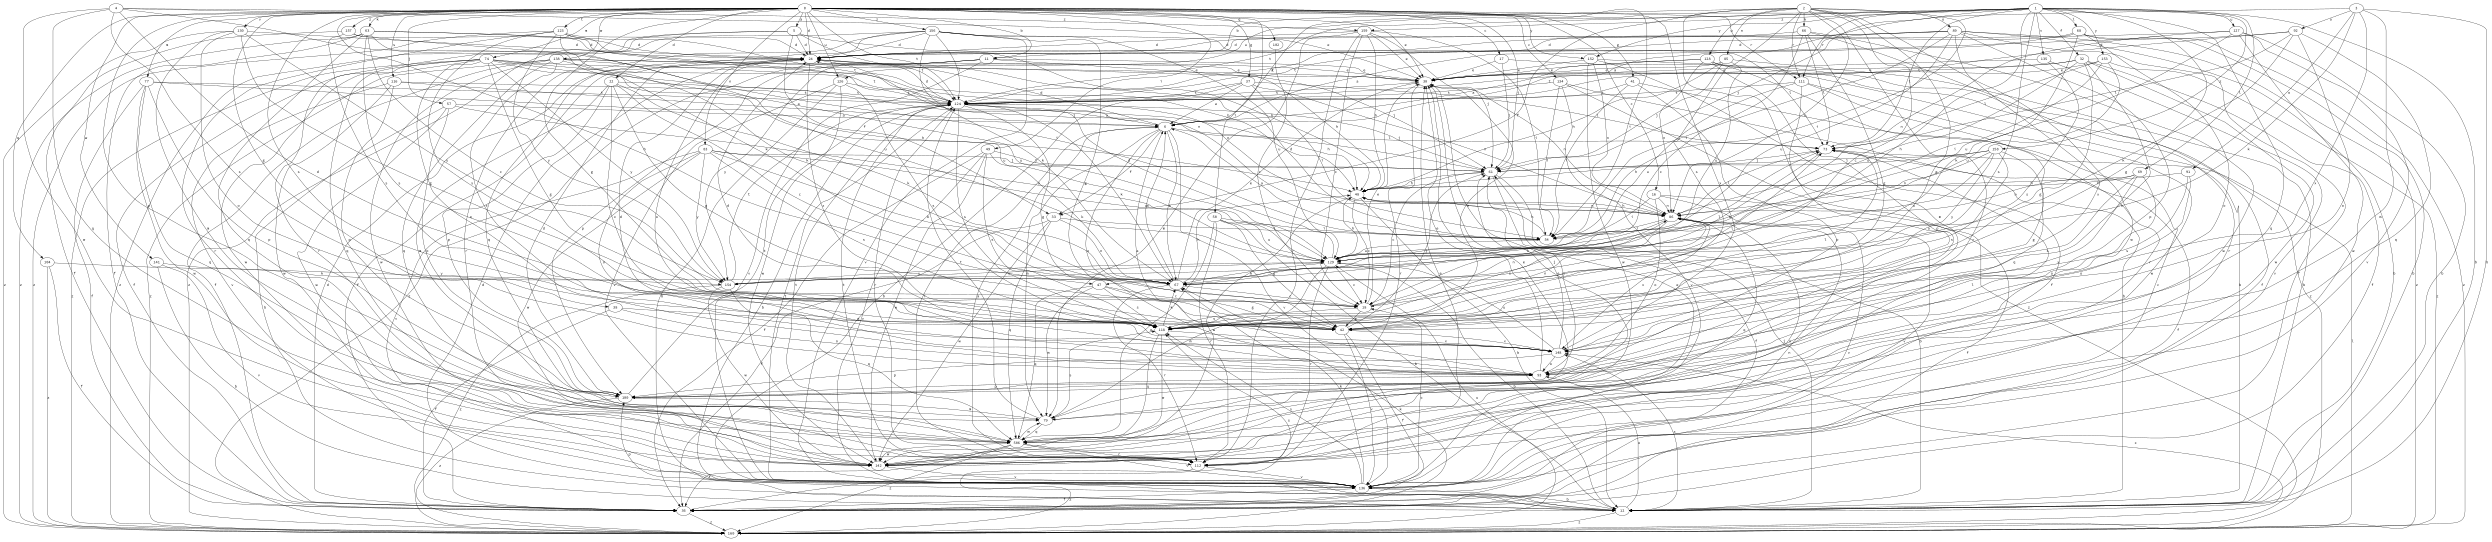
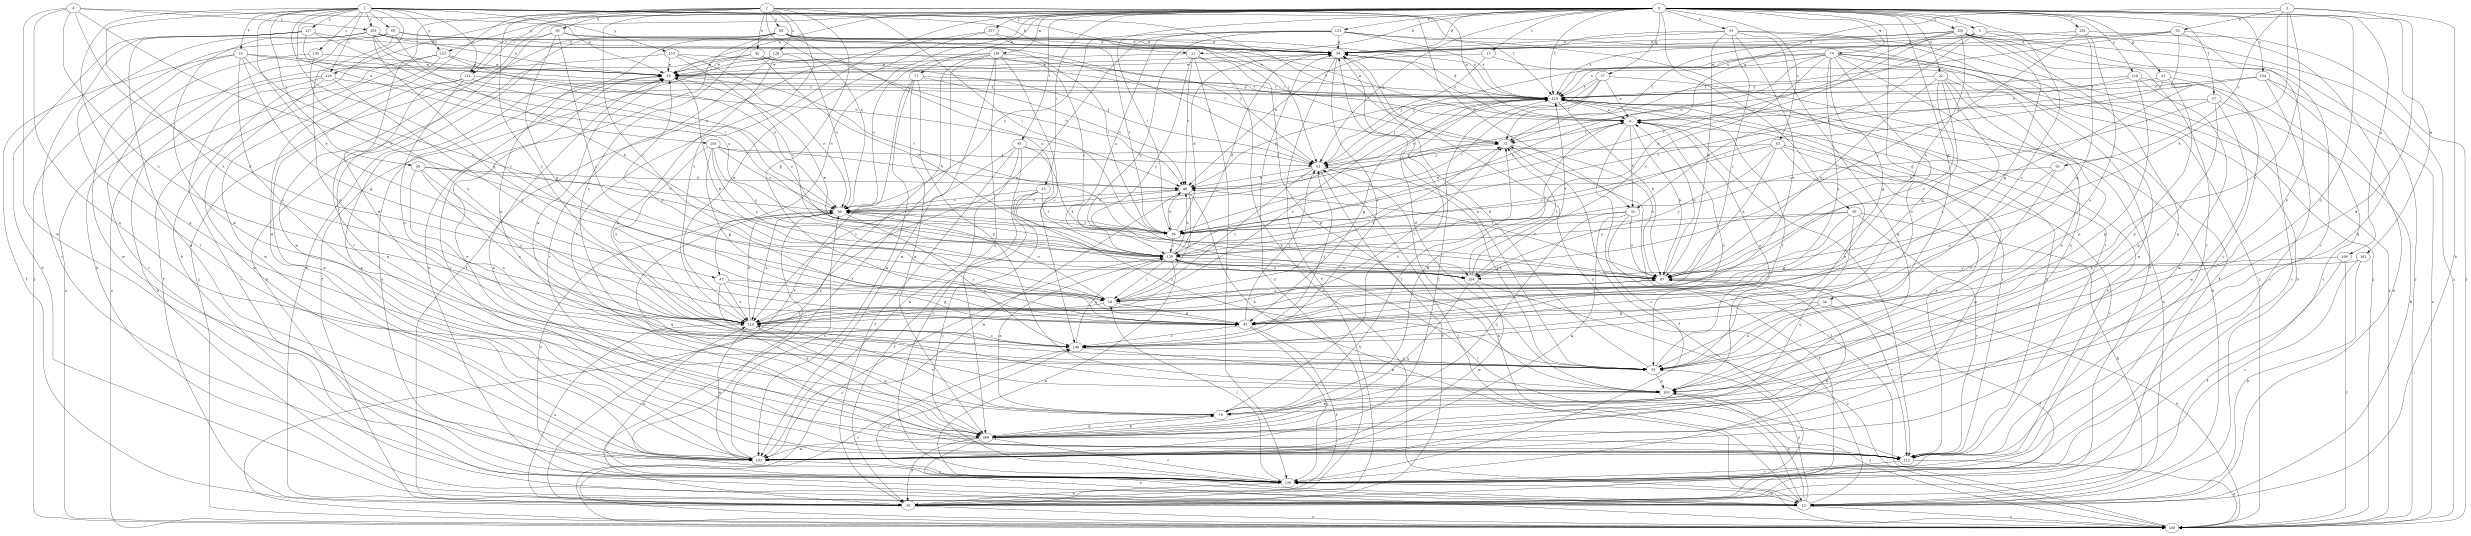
node "102": removed
edge "156" -> "124": now "156" -> "54"
edge "83" -> "118": now "74" -> "118"
edge "148" -> "24": removed, label "d"
edge "47" -> "79": removed, label "m"
edge "130" -> "79": removed, label "m"
